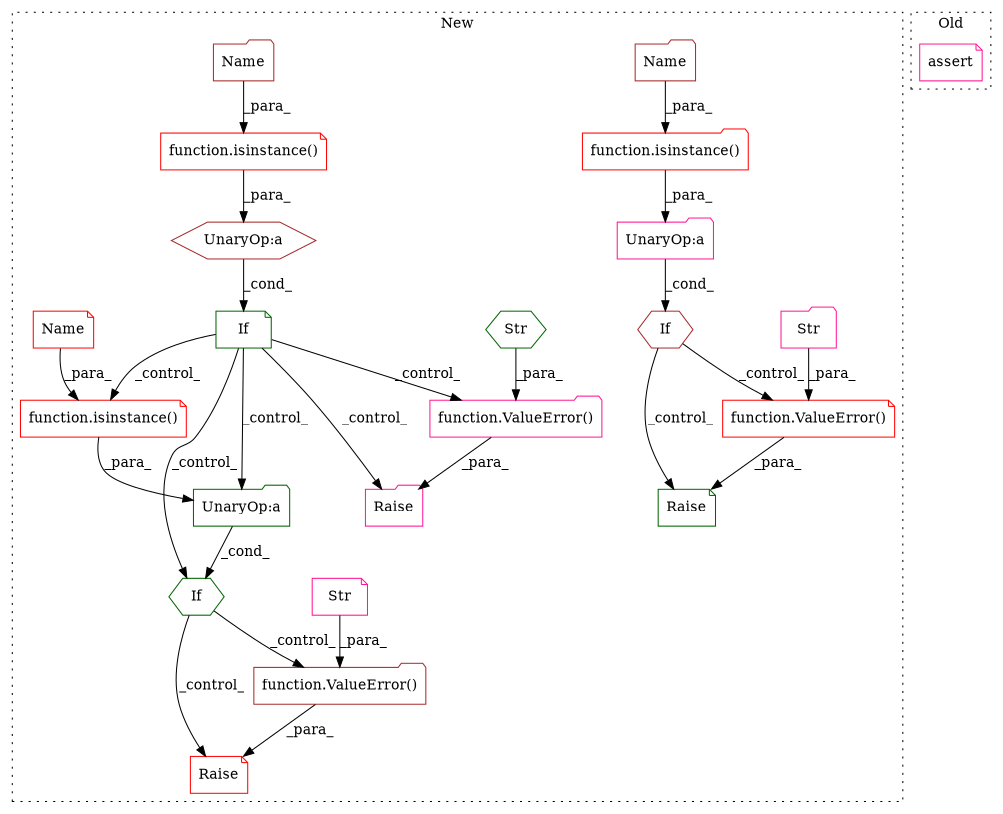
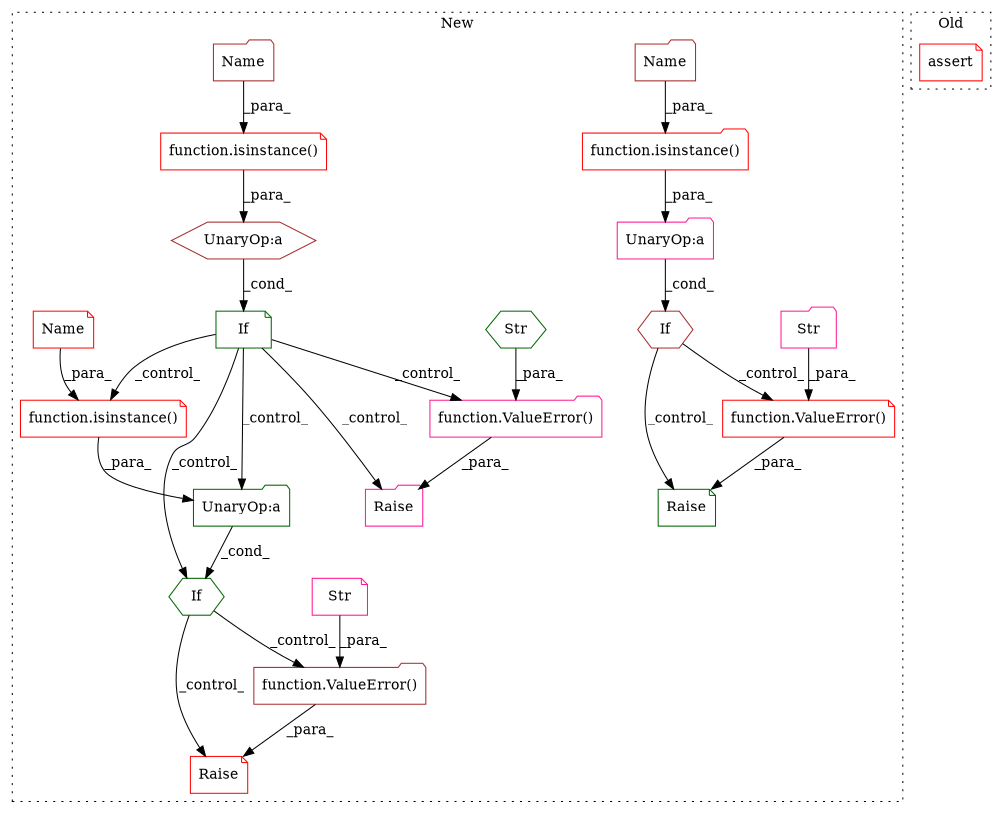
node "assert": color deeppink -> red
